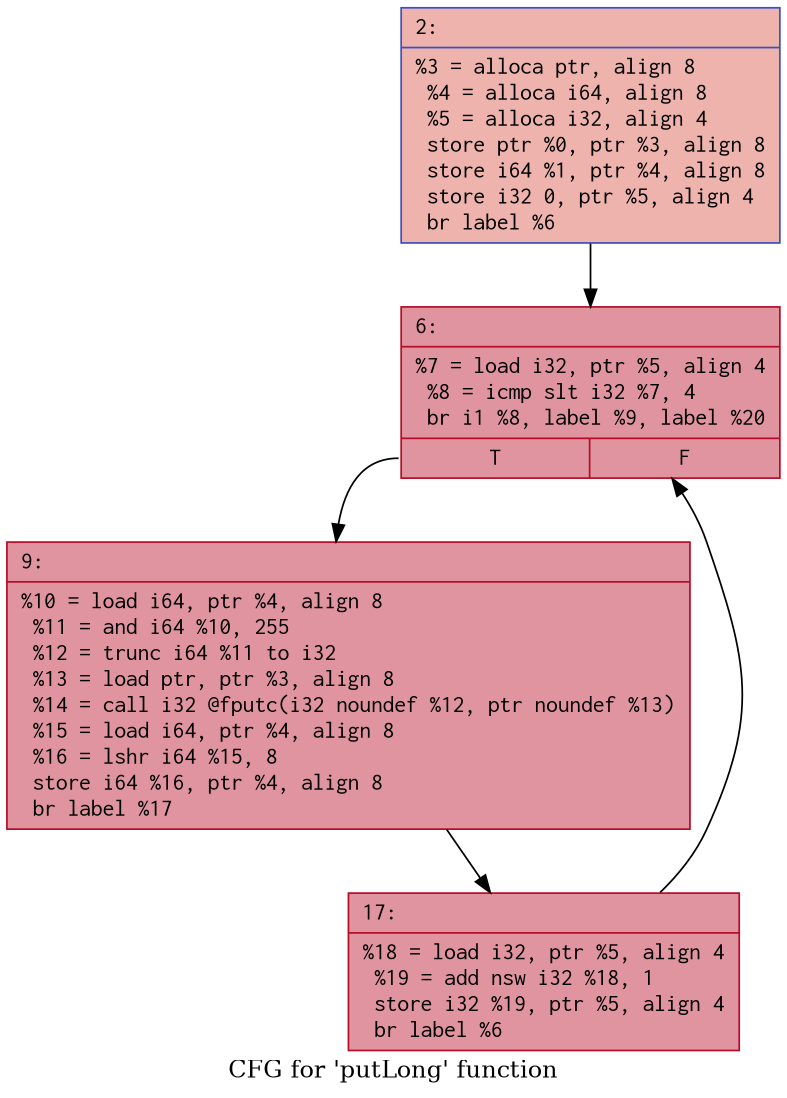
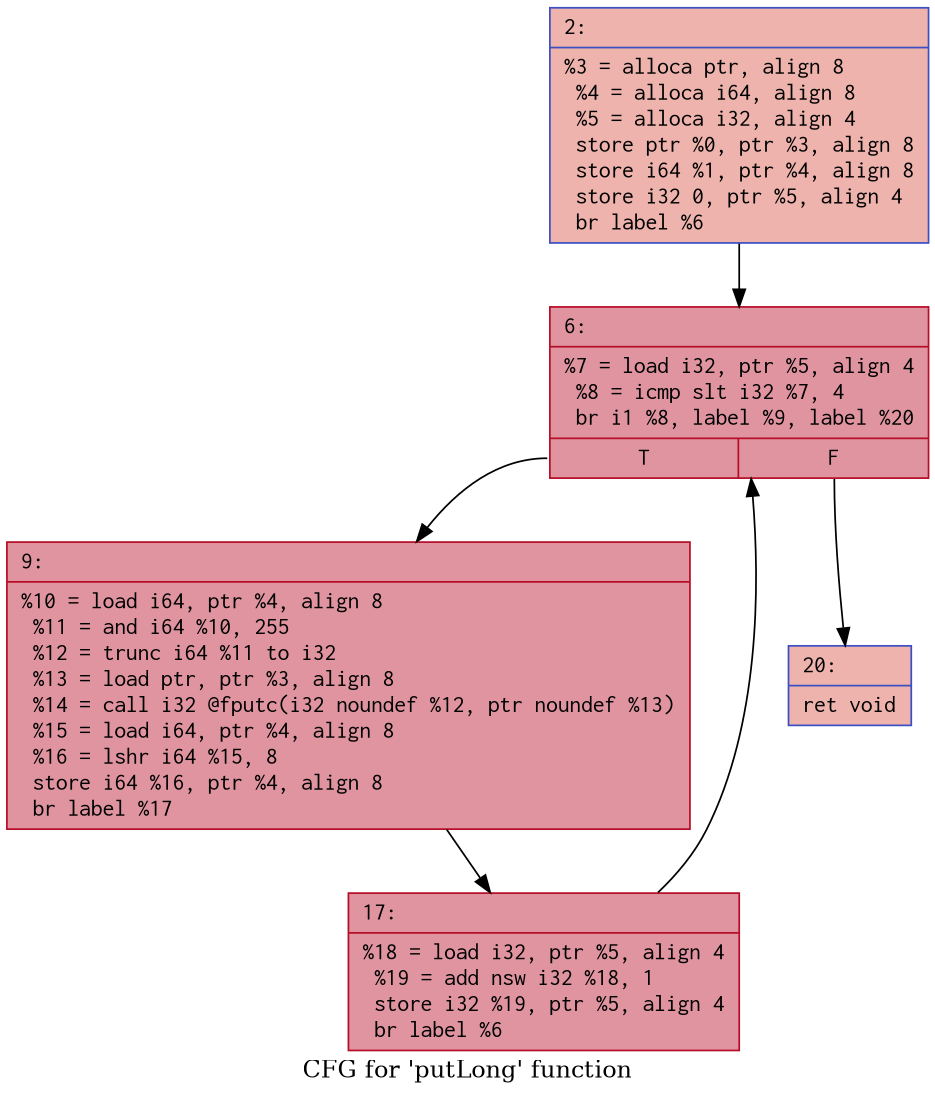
node "20:": added
